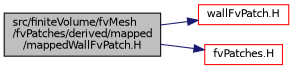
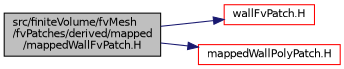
node "fvPatches.H": label "fvPatches.H" -> "mappedWallPolyPatch.H"
